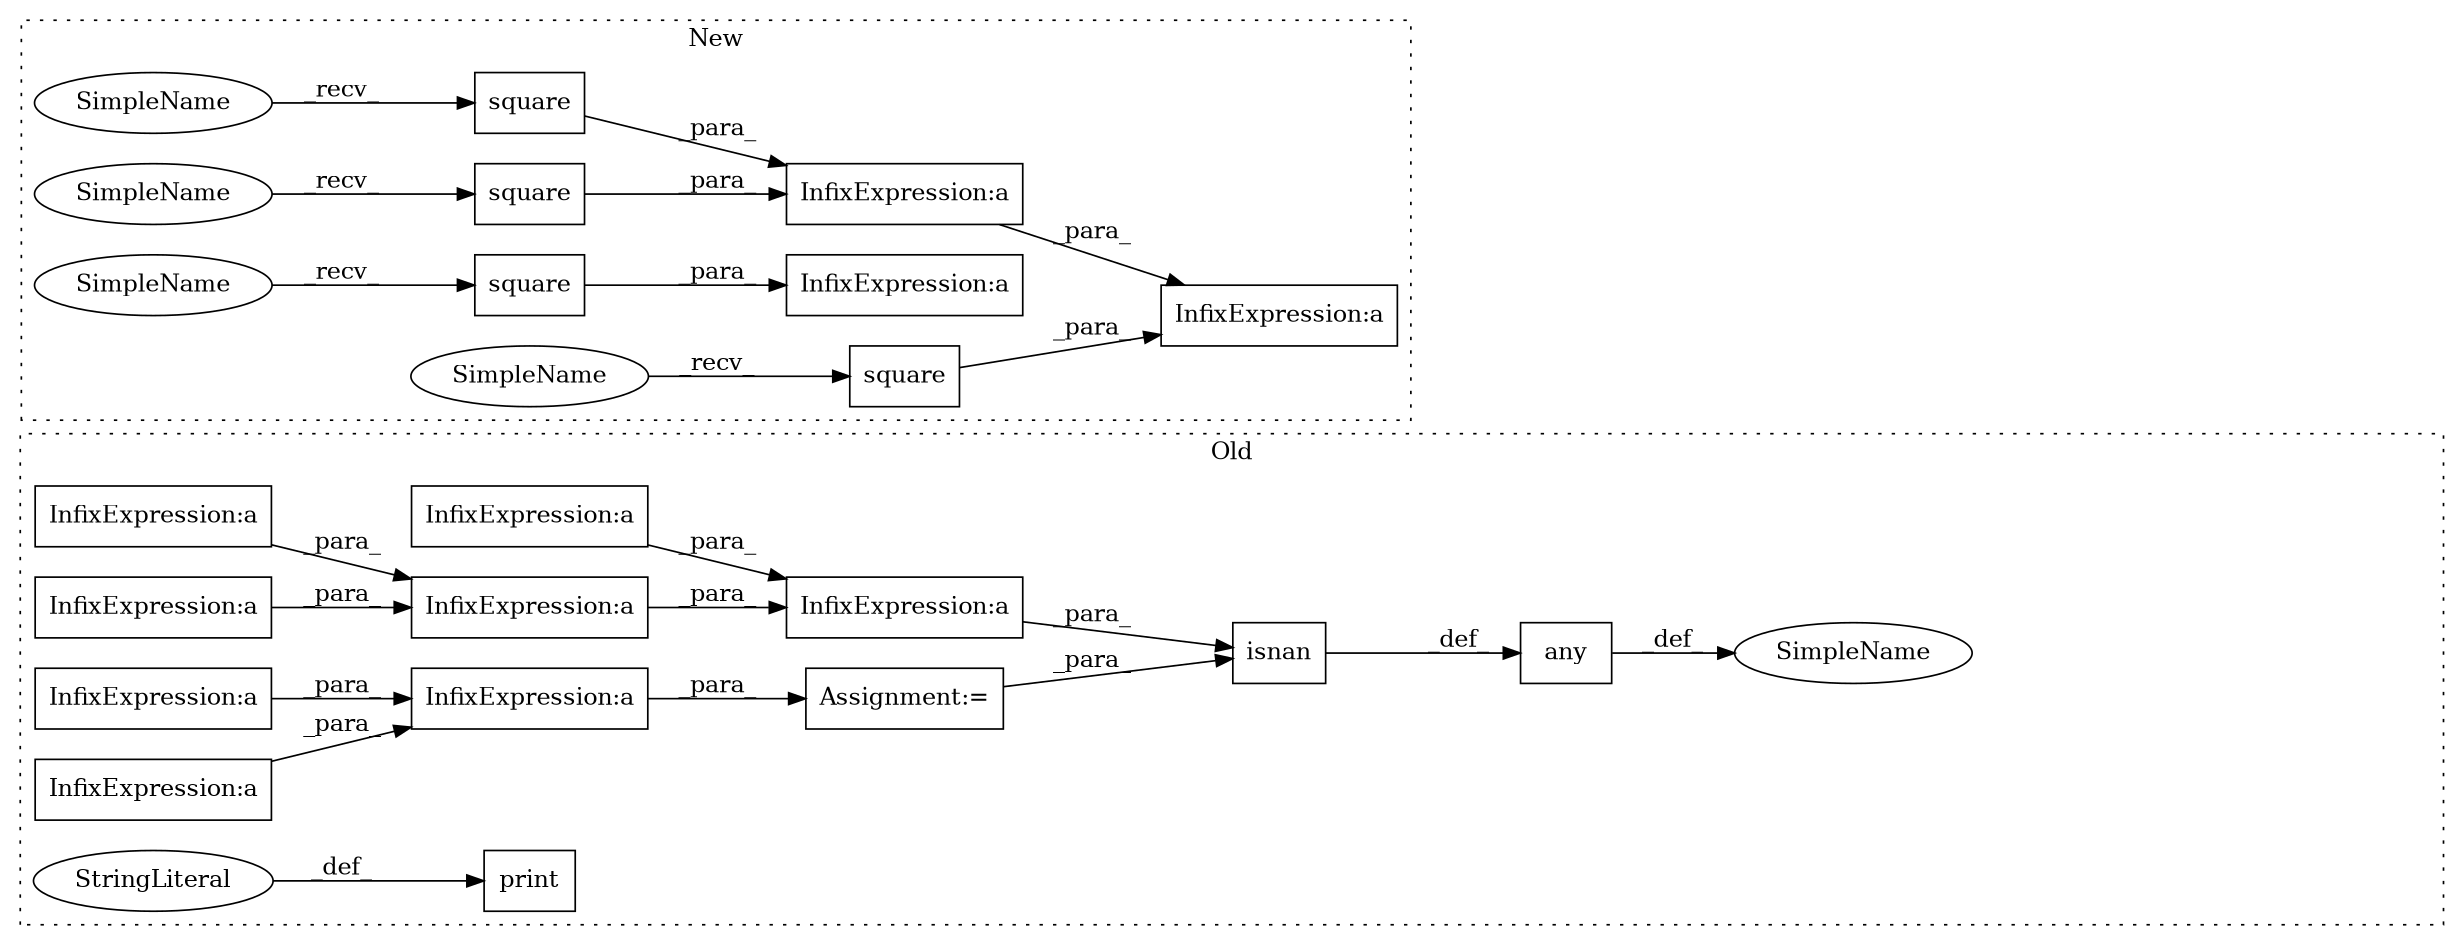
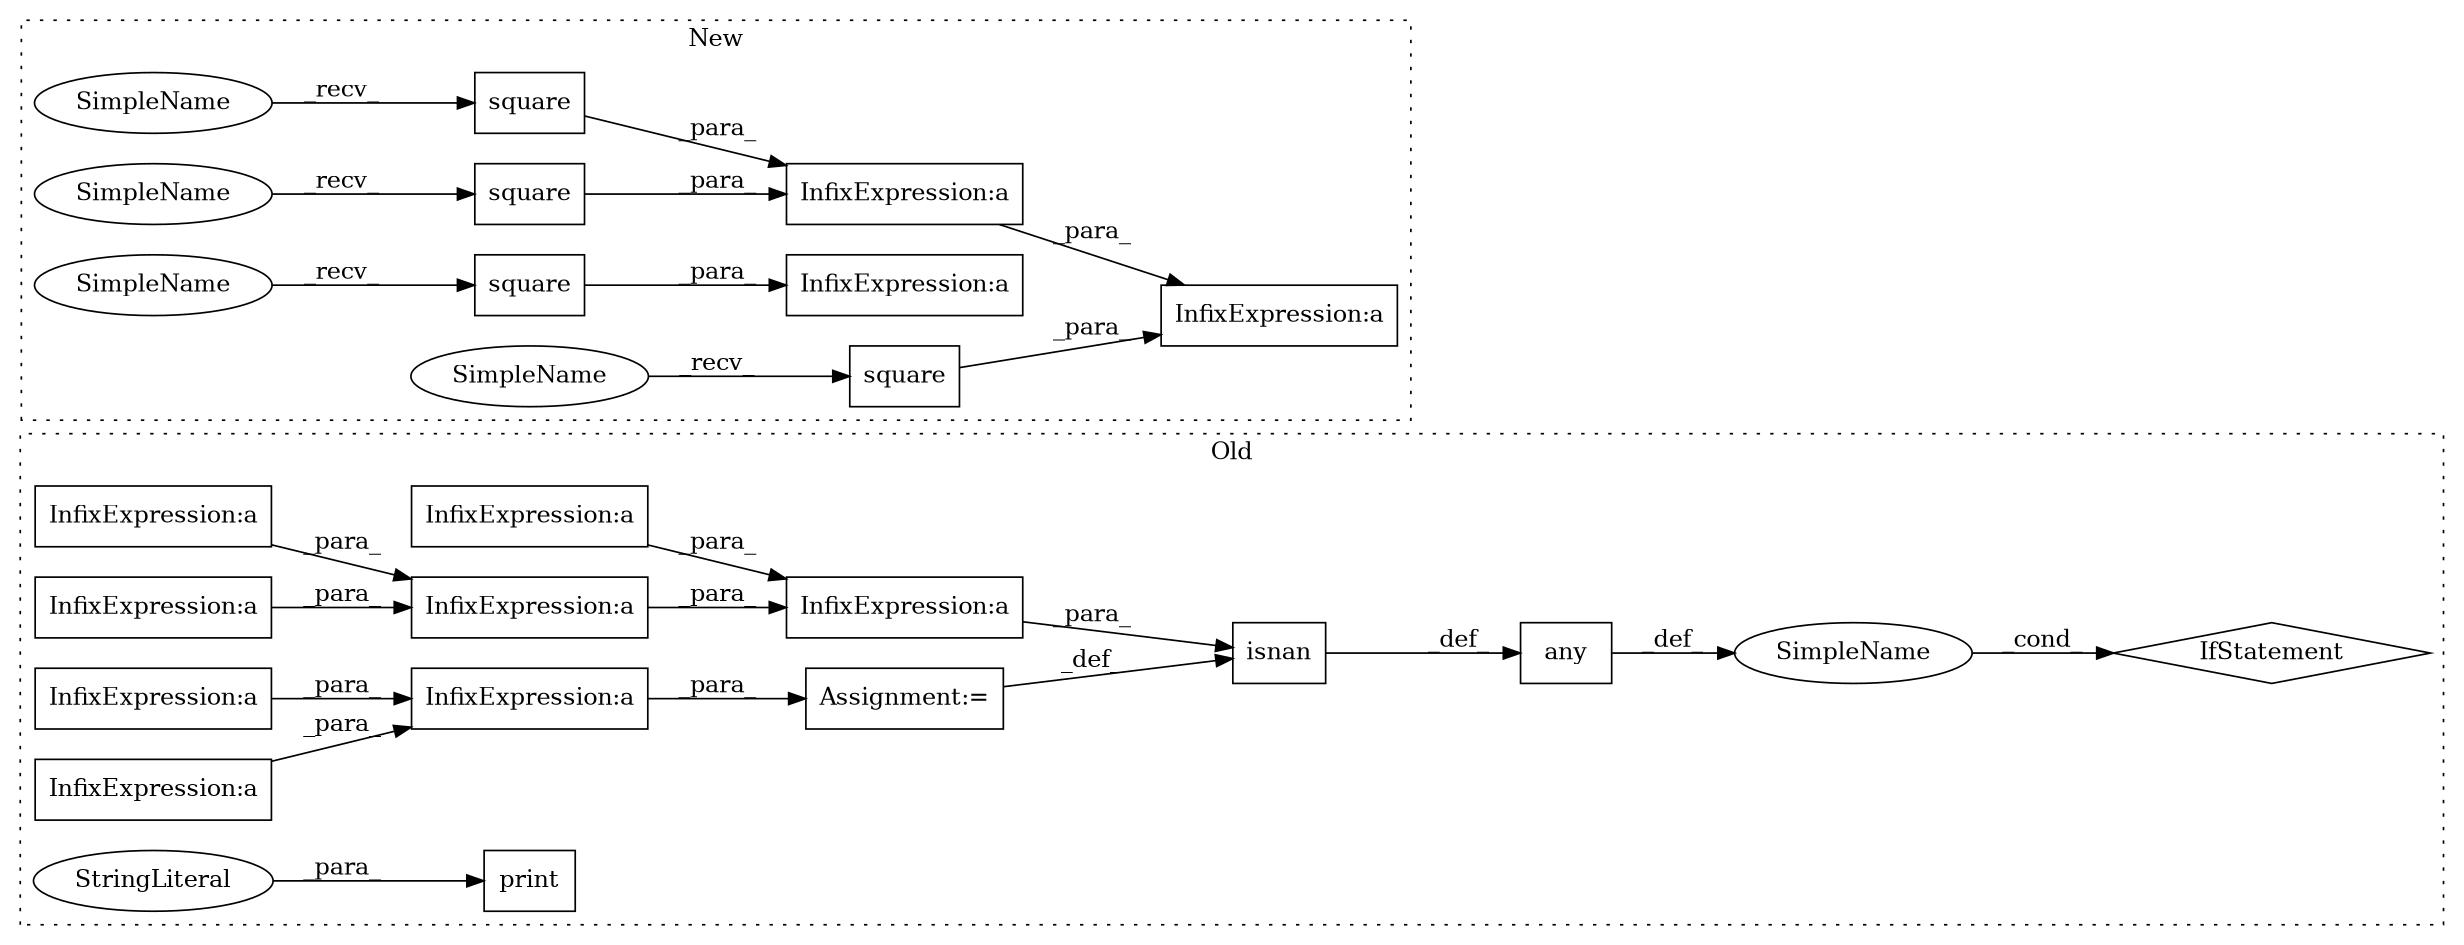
node "IfStatement": added
edge "Assignment:=" -> "isnan": label "_para_" -> "_def_"
edge "StringLiteral" -> "print": label "_def_" -> "_para_"
